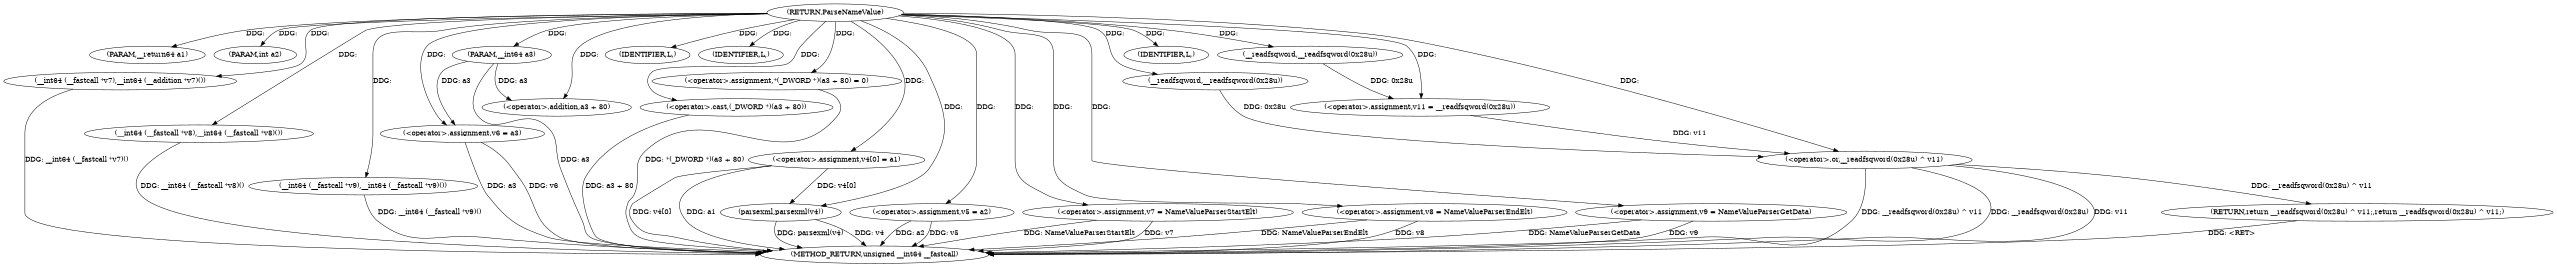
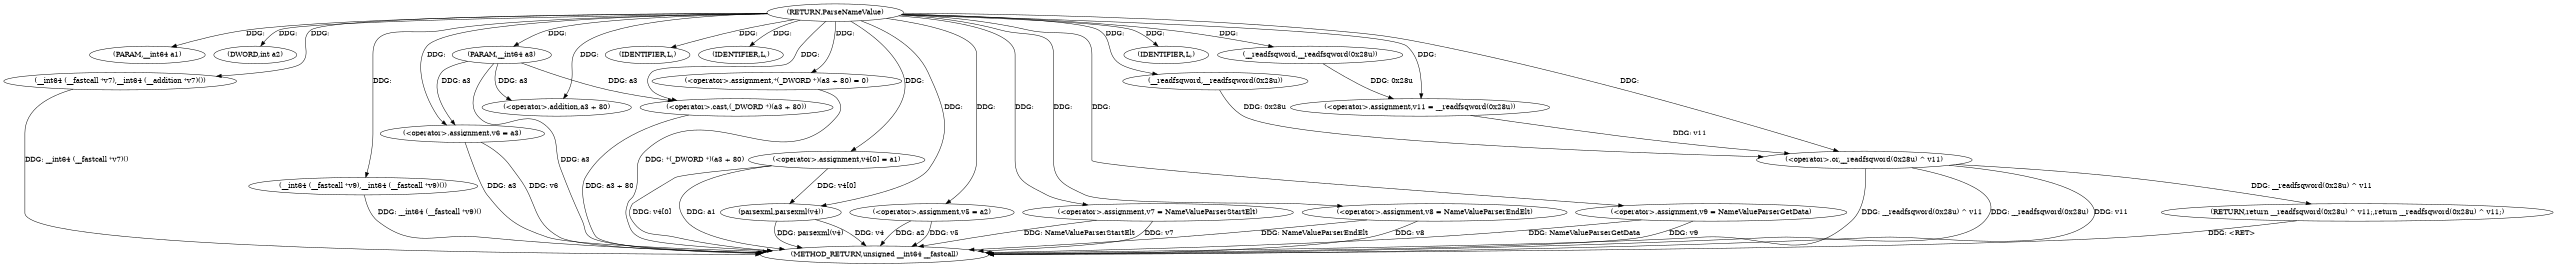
node "(PARAM,__return64 a1)": label "(PARAM,__return64 a1)" -> "(PARAM,__int64 a1)"
node "(PARAM,int a2)": label "(PARAM,int a2)" -> "(DWORD,int a2)"
edge "(PARAM,__int64 a3)" -> "(<operator>.cast,(_DWORD *)(a3 + 80))": added, label "DDG: a3"
node "(__int64 (__fastcall *v8),__int64 (__fastcall *v8)())": removed
